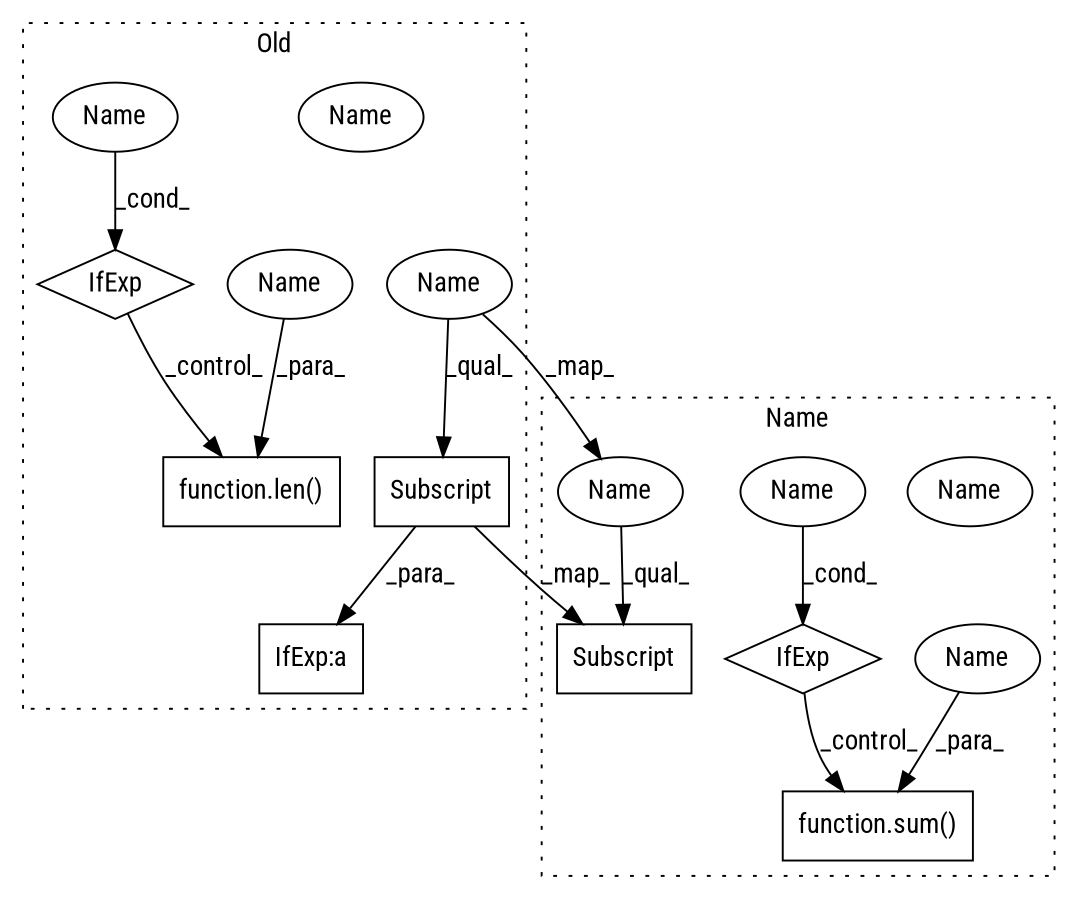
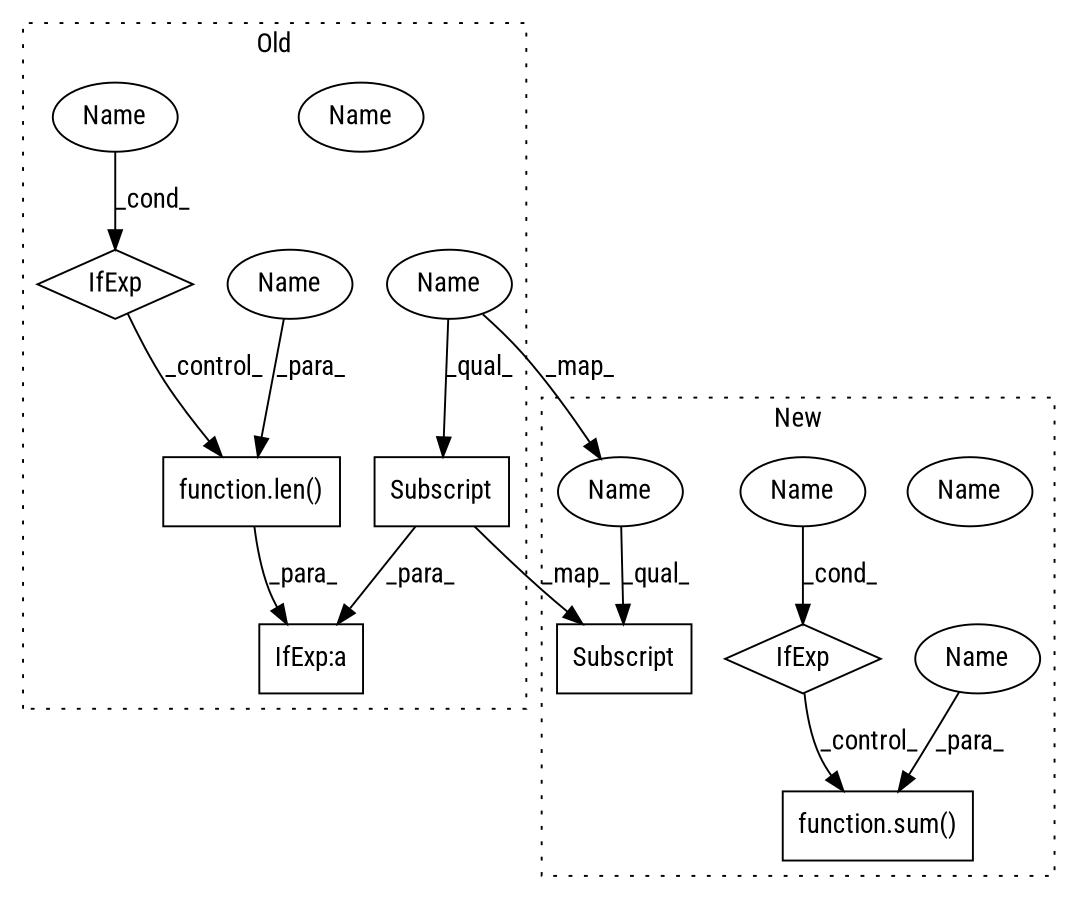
cluster "Name": label "Name" -> "New"
edge "function.len()" -> "IfExp:a": added, label "_para_"
